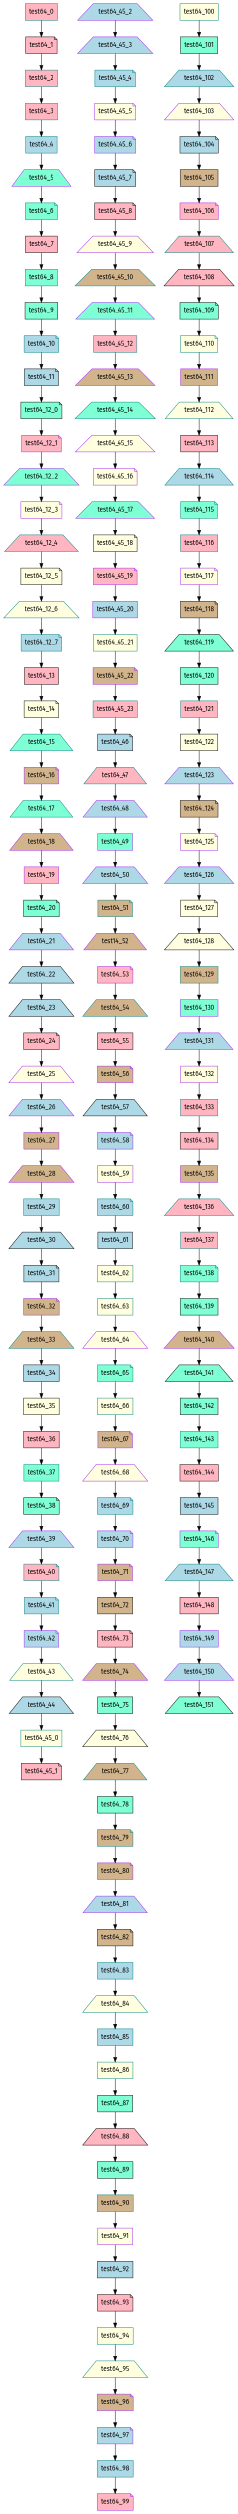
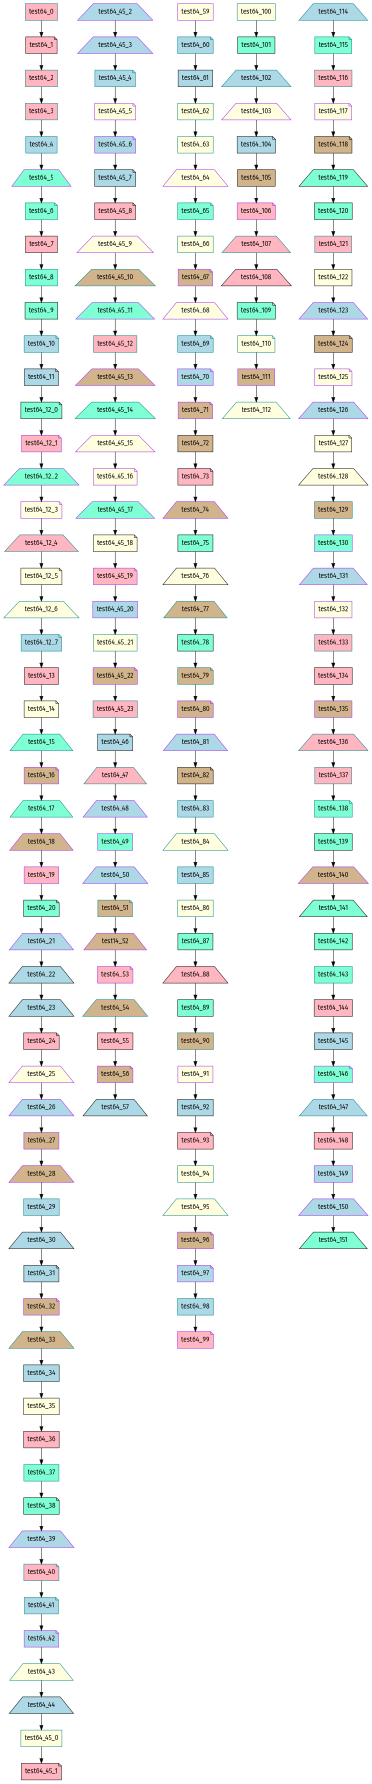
node "test64_113": removed
node "test64_58": removed
